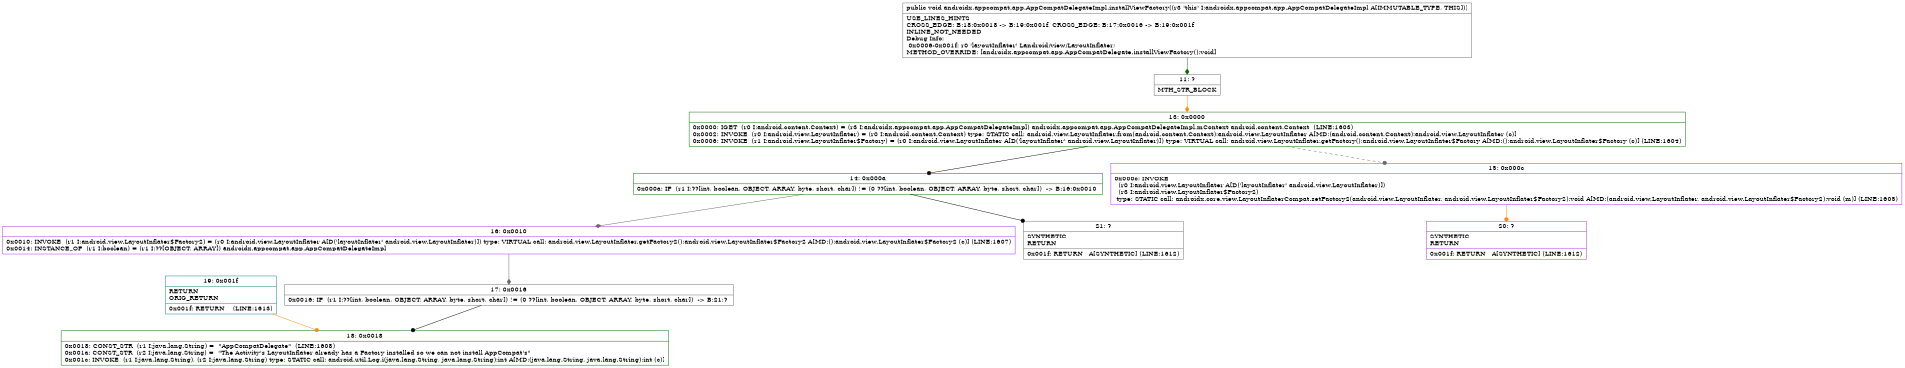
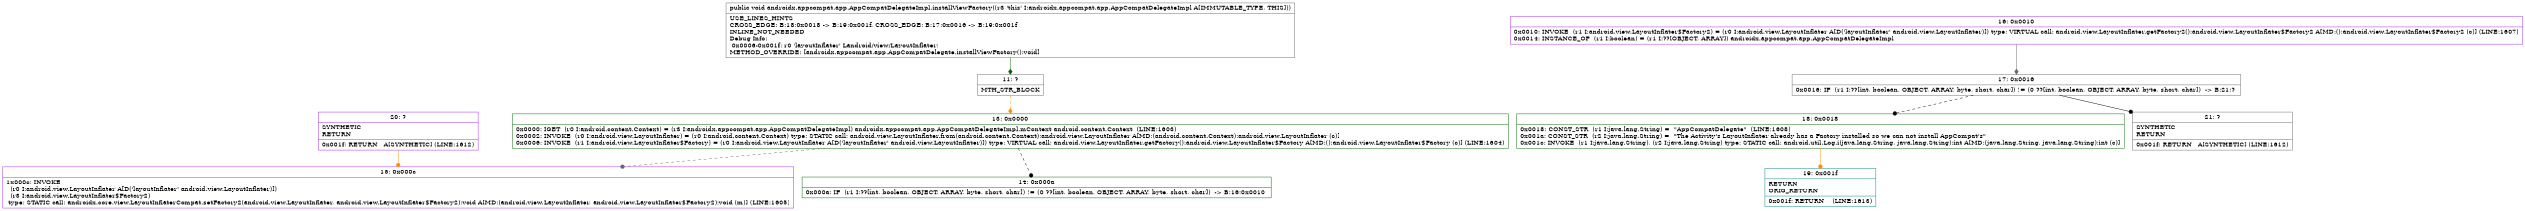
edge "11: ?" -> "13: 0x0000": style solid -> dashed
edge "13: 0x0000" -> "14: 0x000a": style solid -> dashed
node "15: 0x000c": text "0x000c: INVOKE" -> "1x000c: INVOKE"
edge "14: 0x000a" -> "21: ?": now "17: 0x0016" -> "21: ?"
edge "14: 0x000a" -> "16: 0x0010": removed
edge "15: 0x000c" -> "20: ?": reversed
edge "17: 0x0016" -> "18: 0x0018": style solid -> dashed
edge "19: 0x001f" -> "18: 0x0018": reversed
